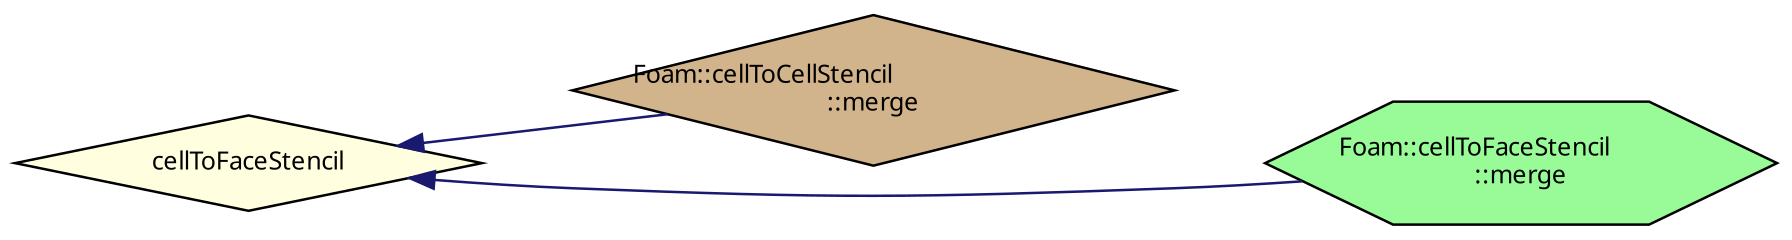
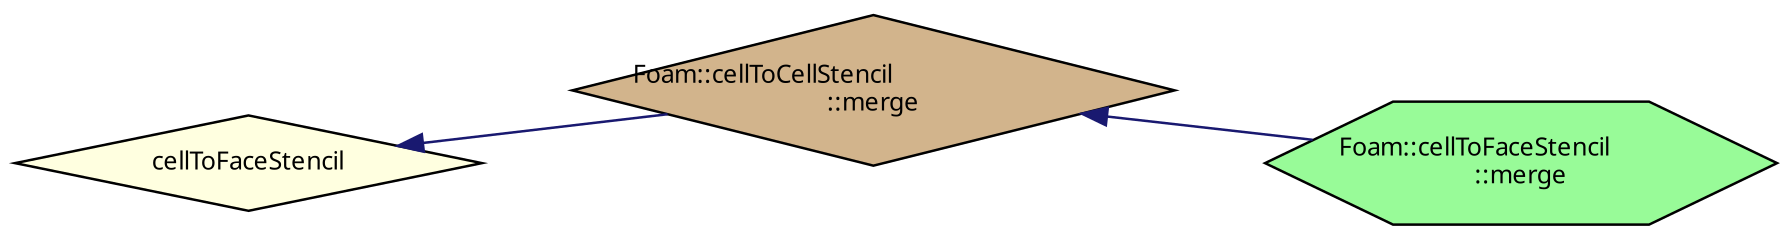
edge "Foam::cellToFaceStencil ::merge" -> "cellToFaceStencil": now "Foam::cellToFaceStencil ::merge" -> "Foam::cellToCellStencil ::merge"
